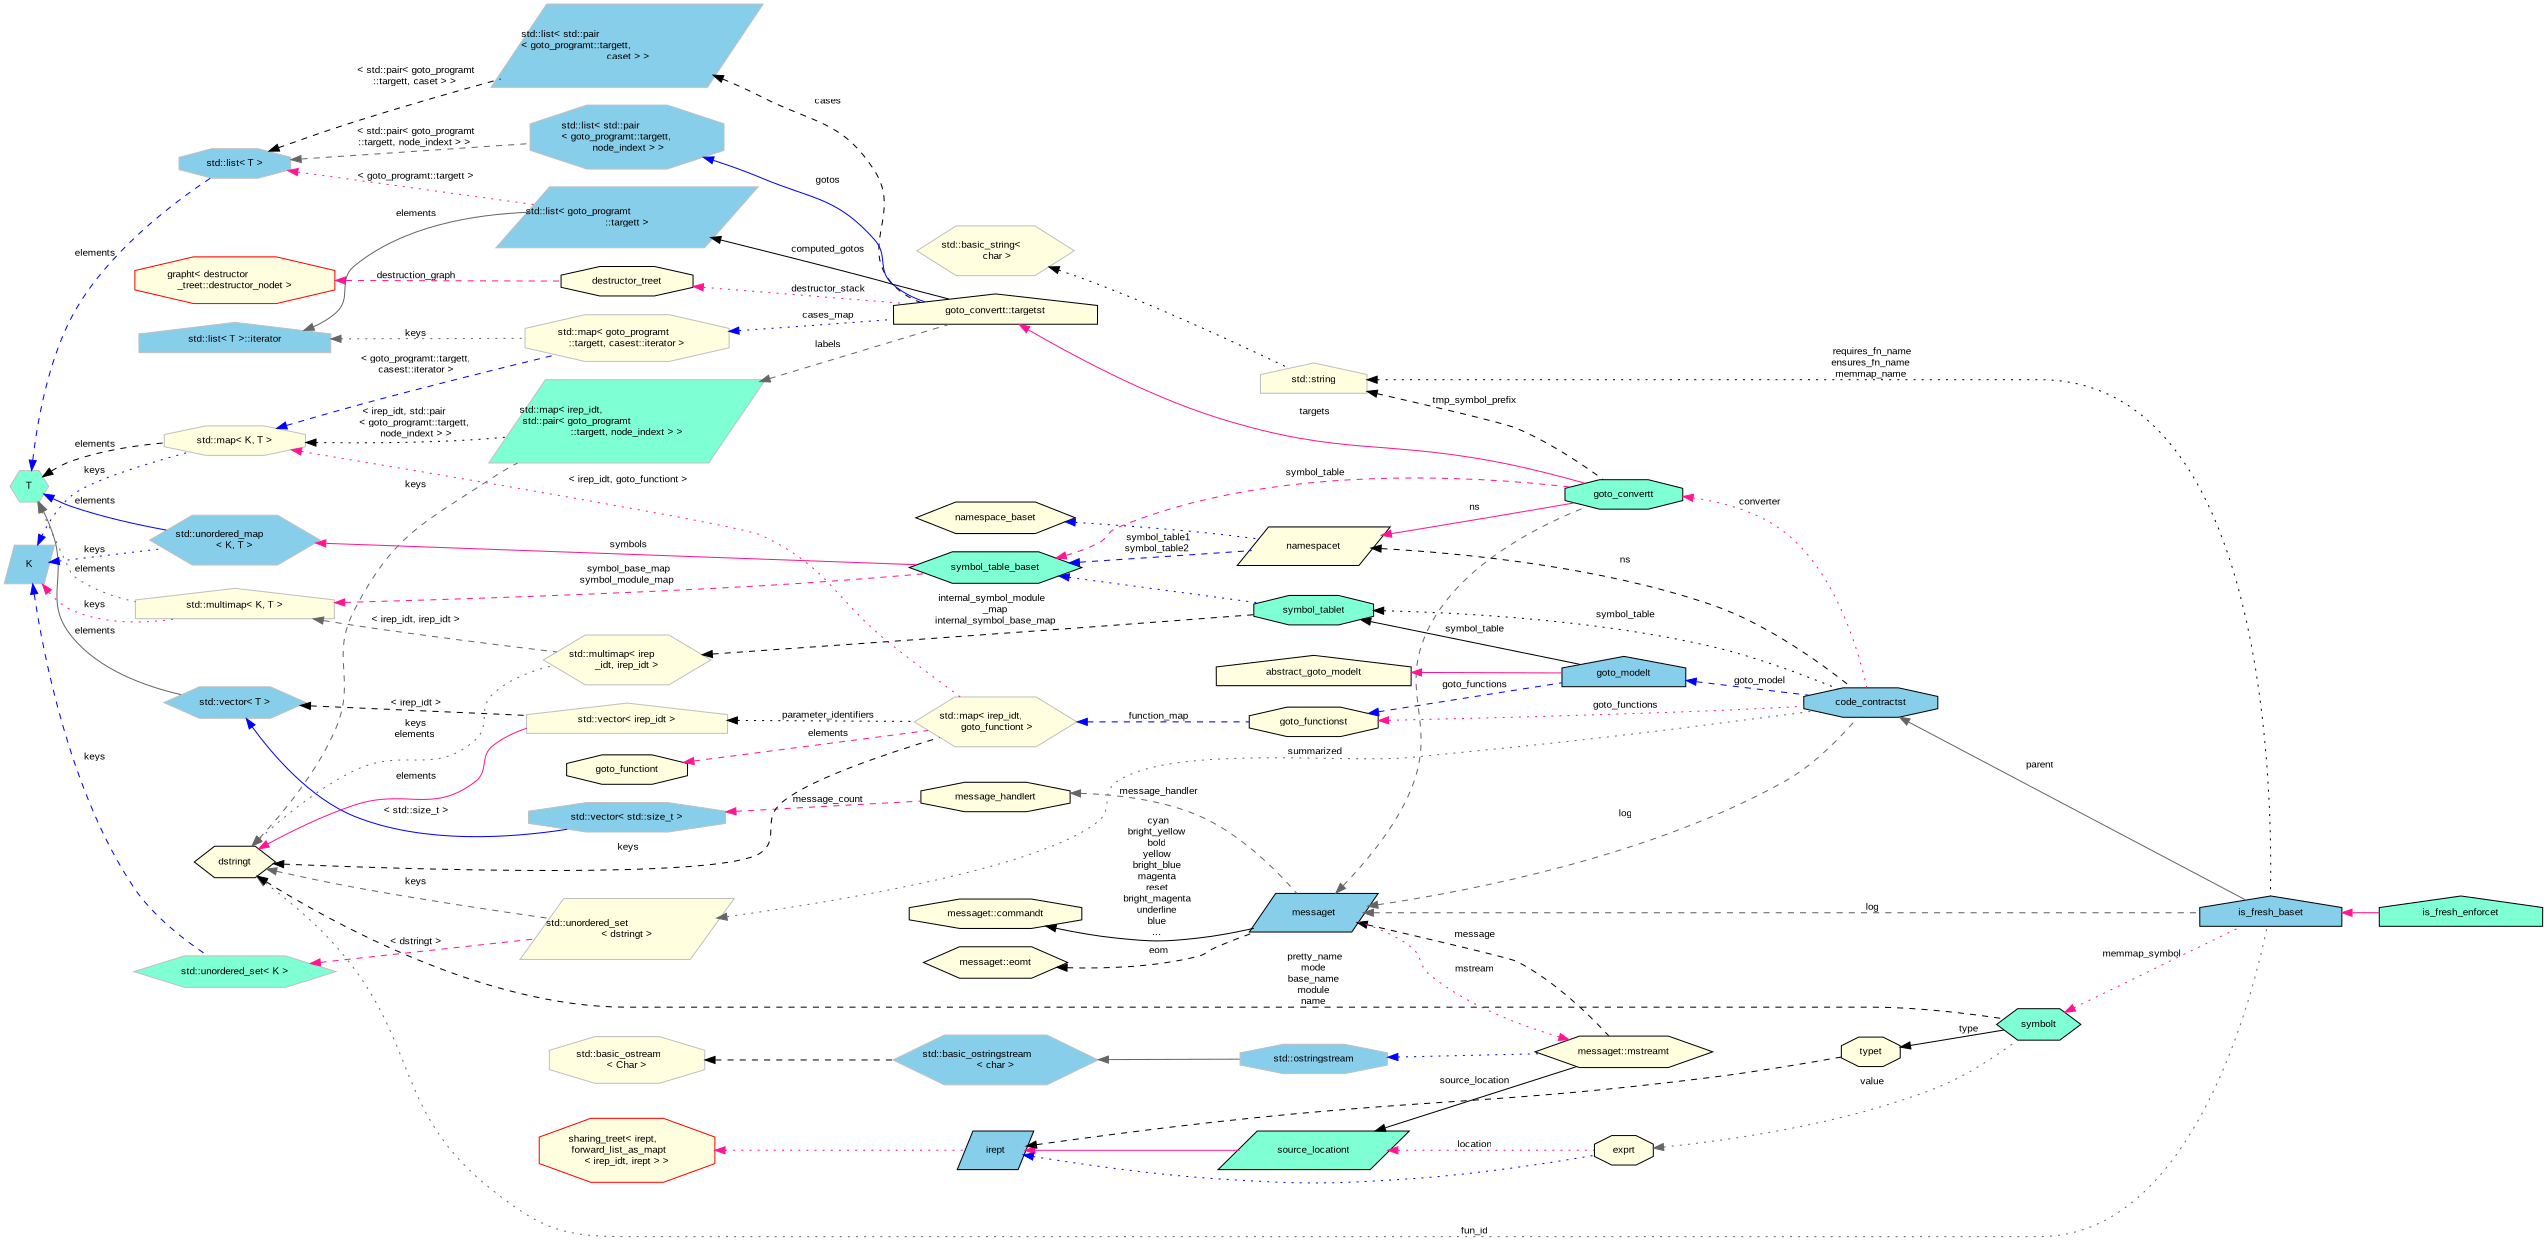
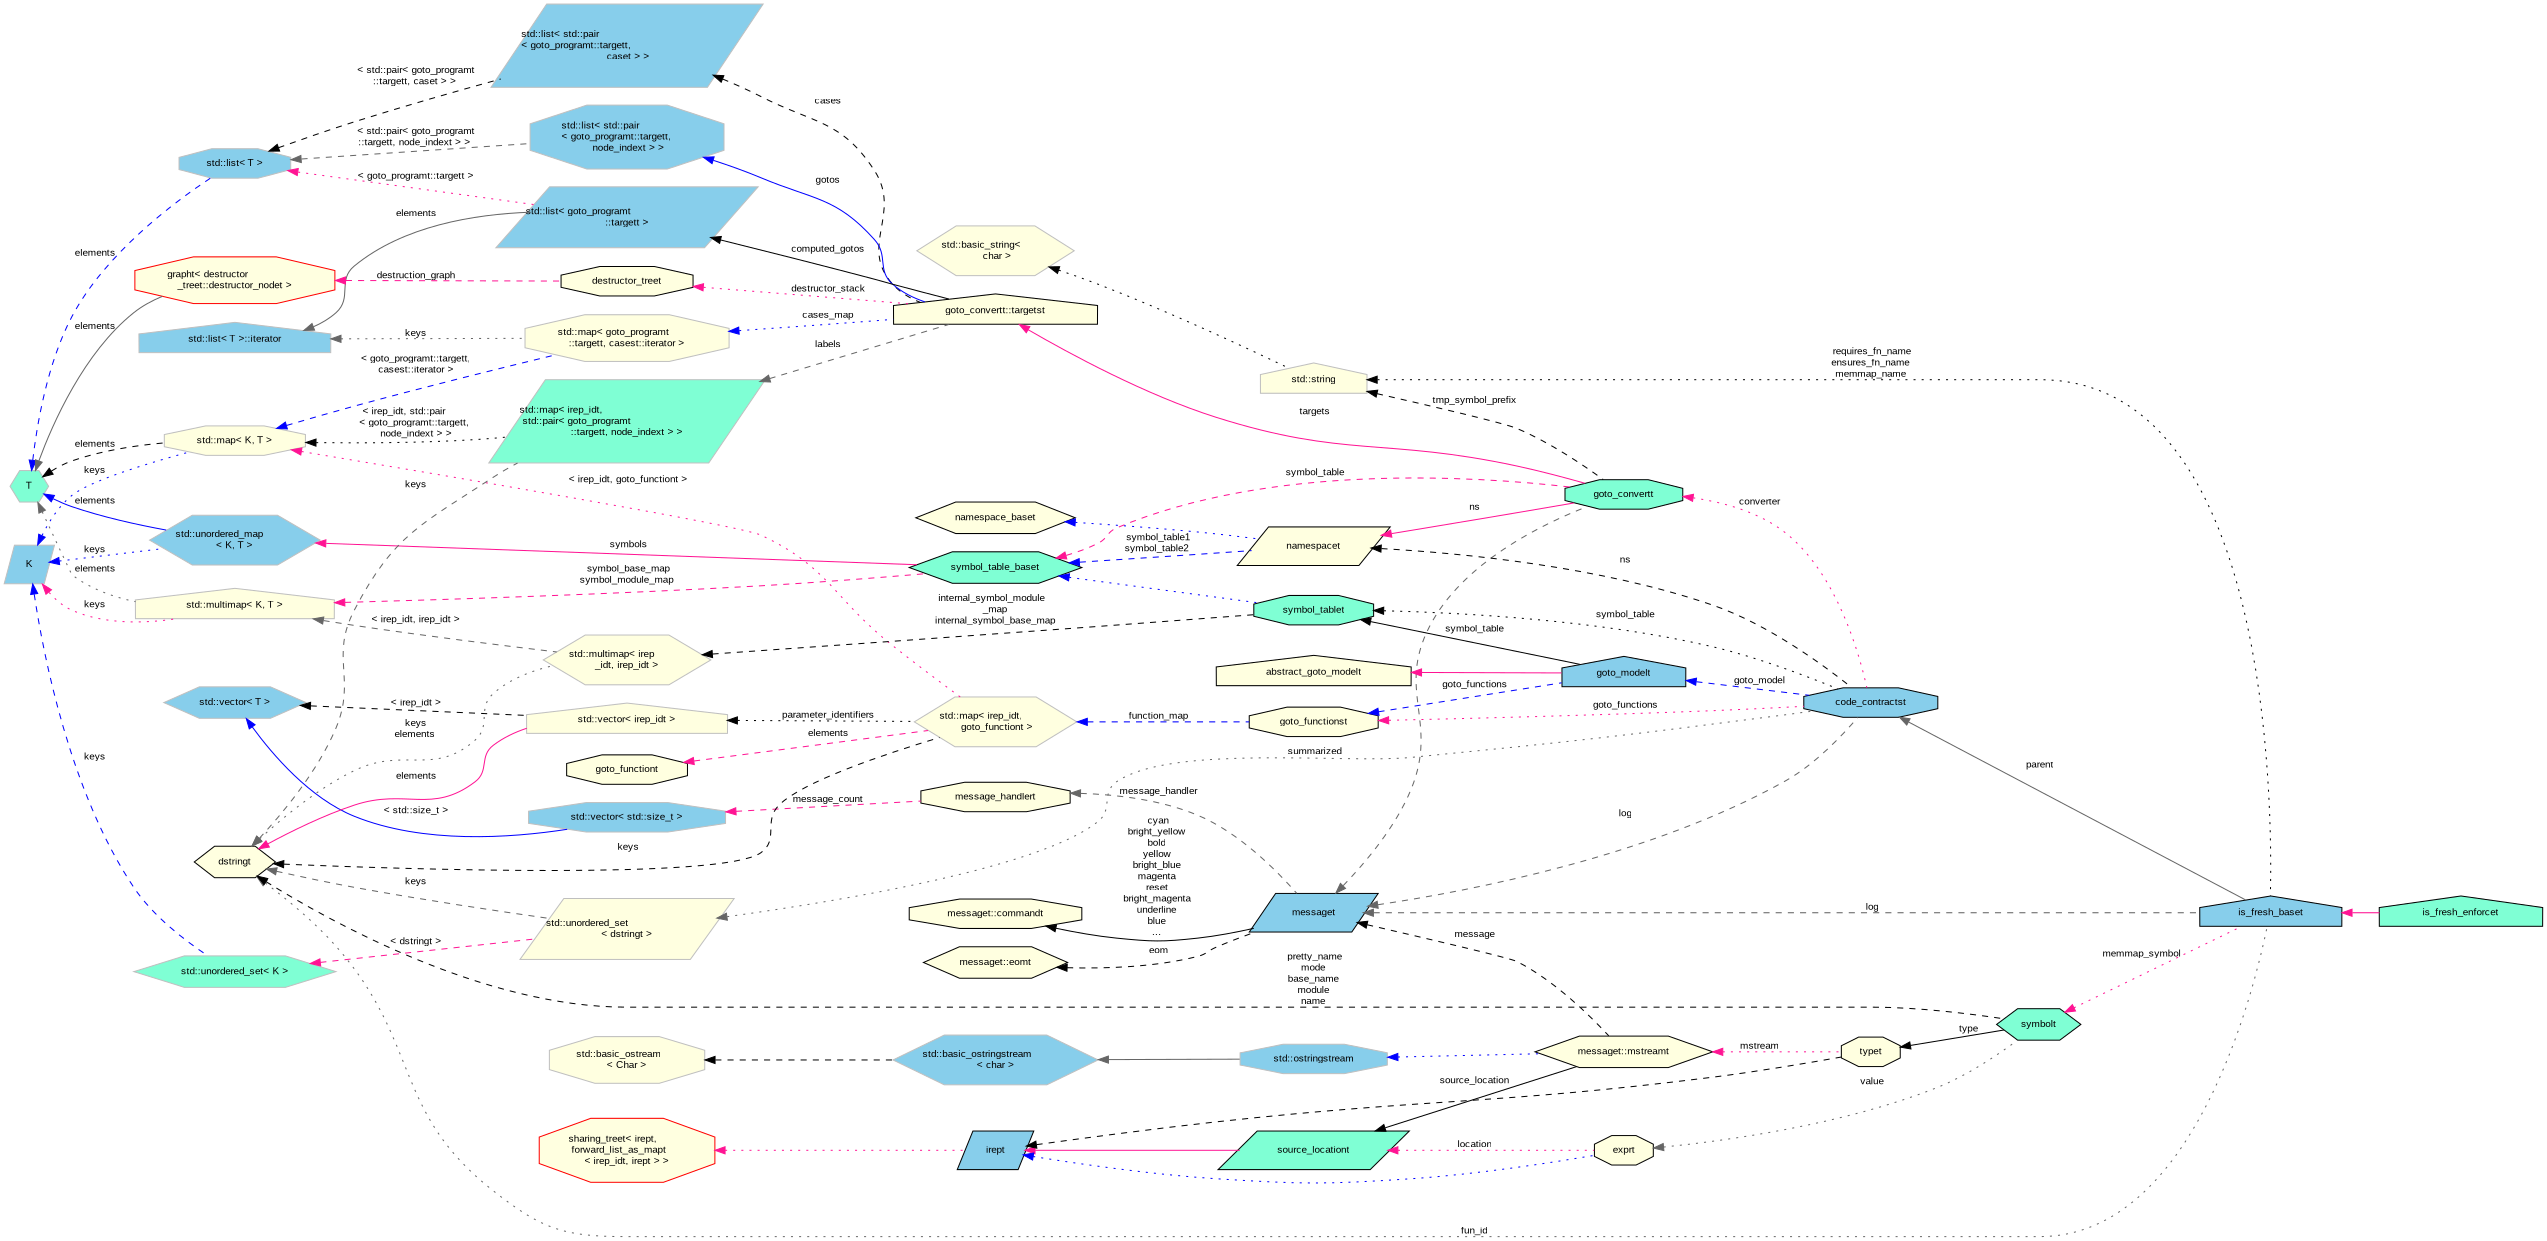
edge "std::vector< T >" -> "T": now "grapht< destructor _treet::destructor_nodet >" -> "T"
edge "messaget" -> "messaget::mstreamt": now "typet" -> "messaget::mstreamt"
